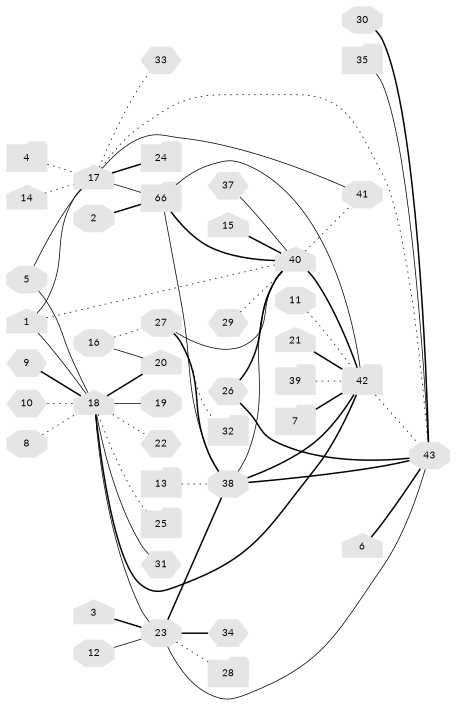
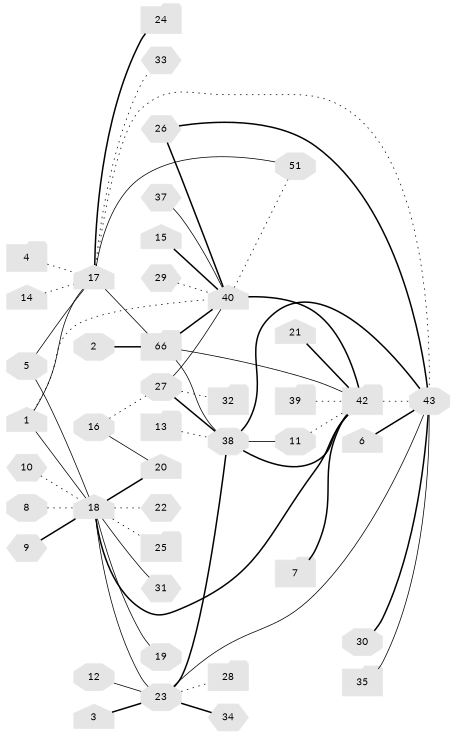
node "41": label "41" -> "51"
edge "40" -- "38": now "11" -- "38"
